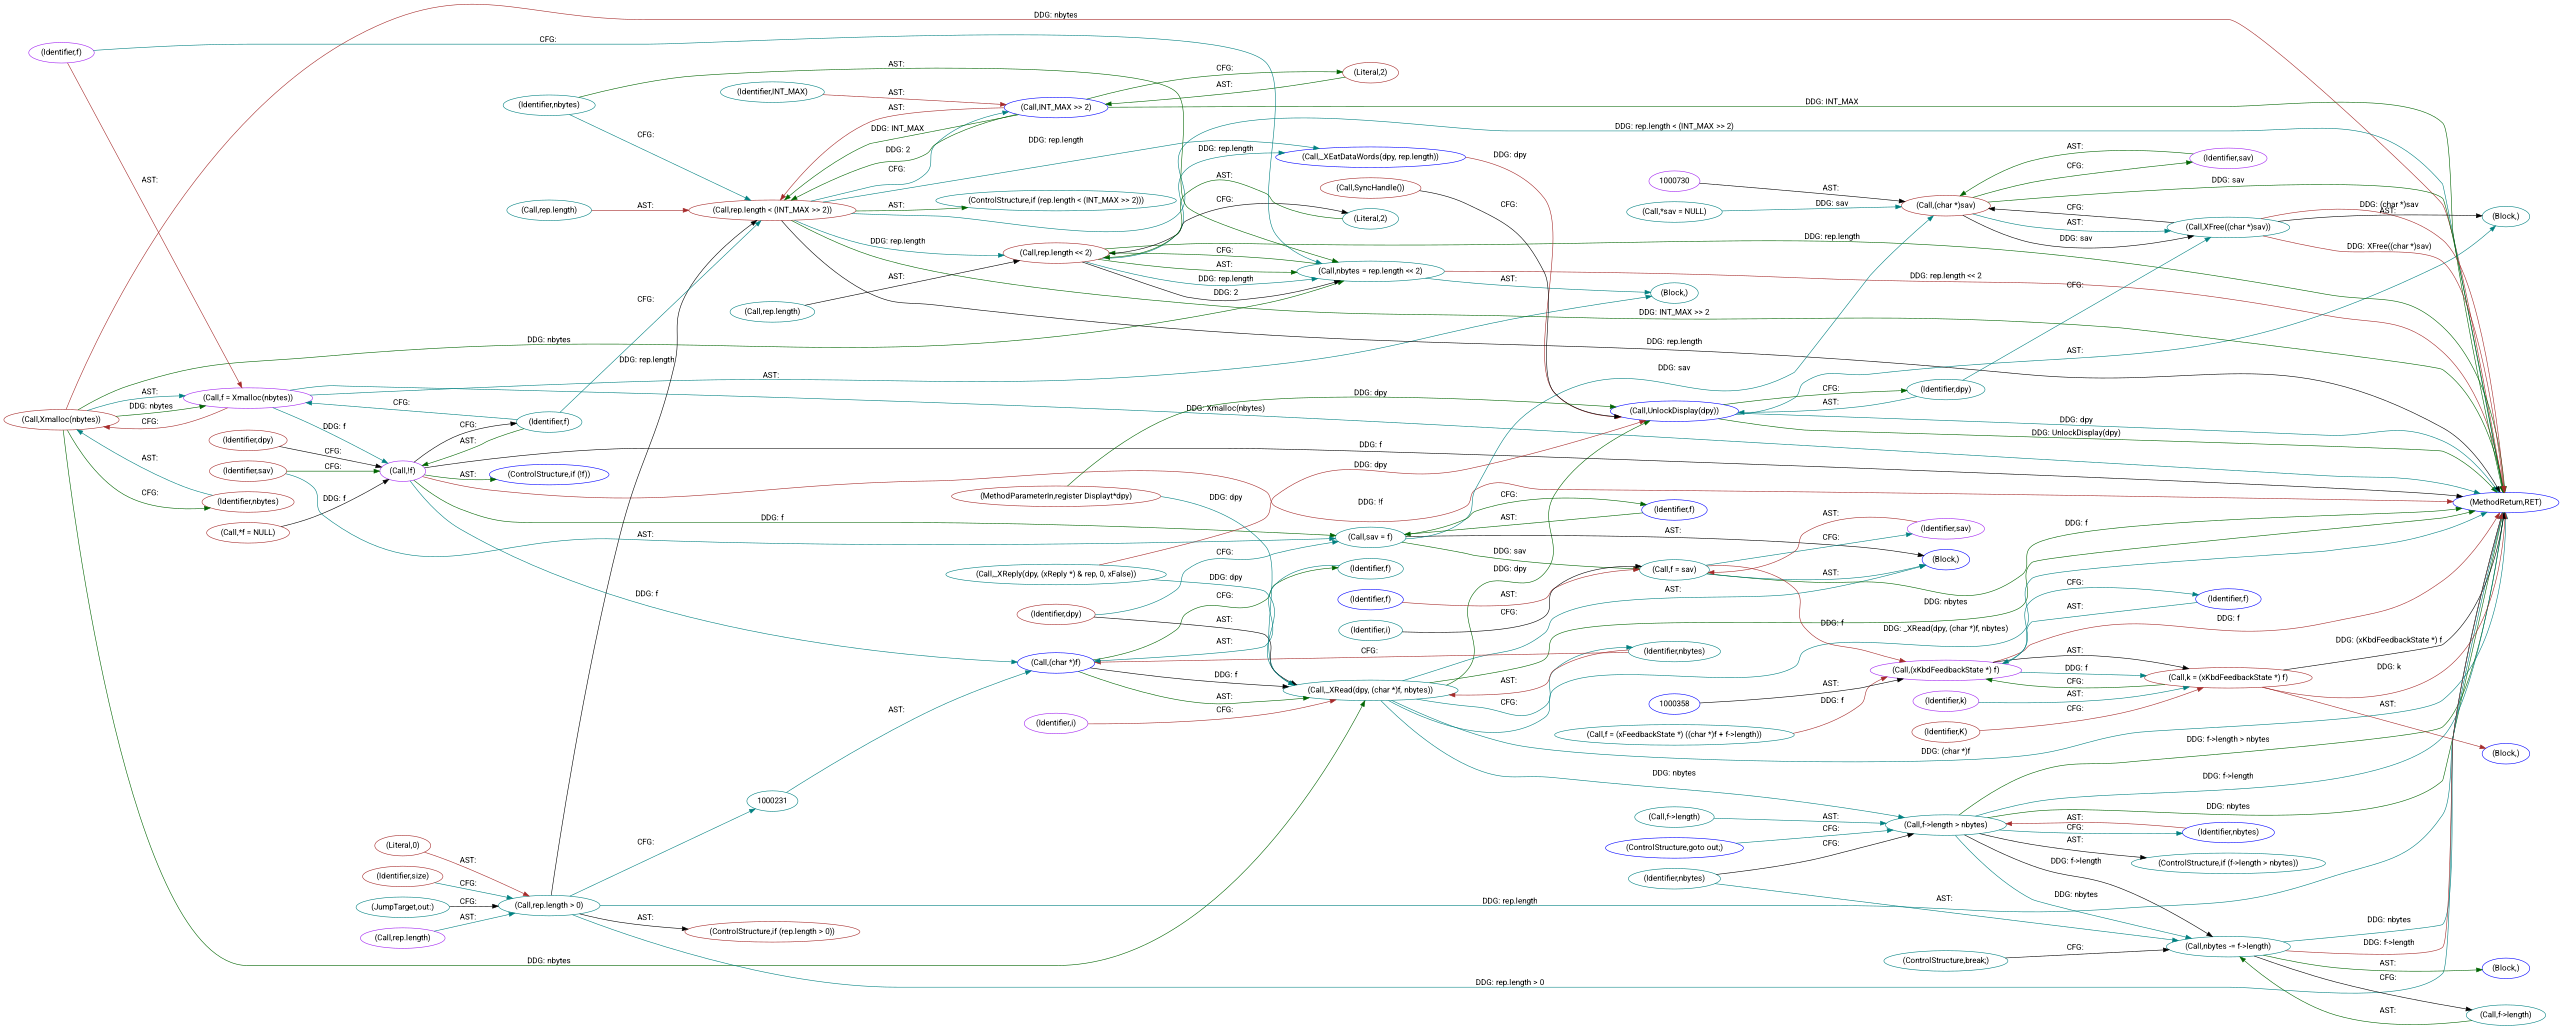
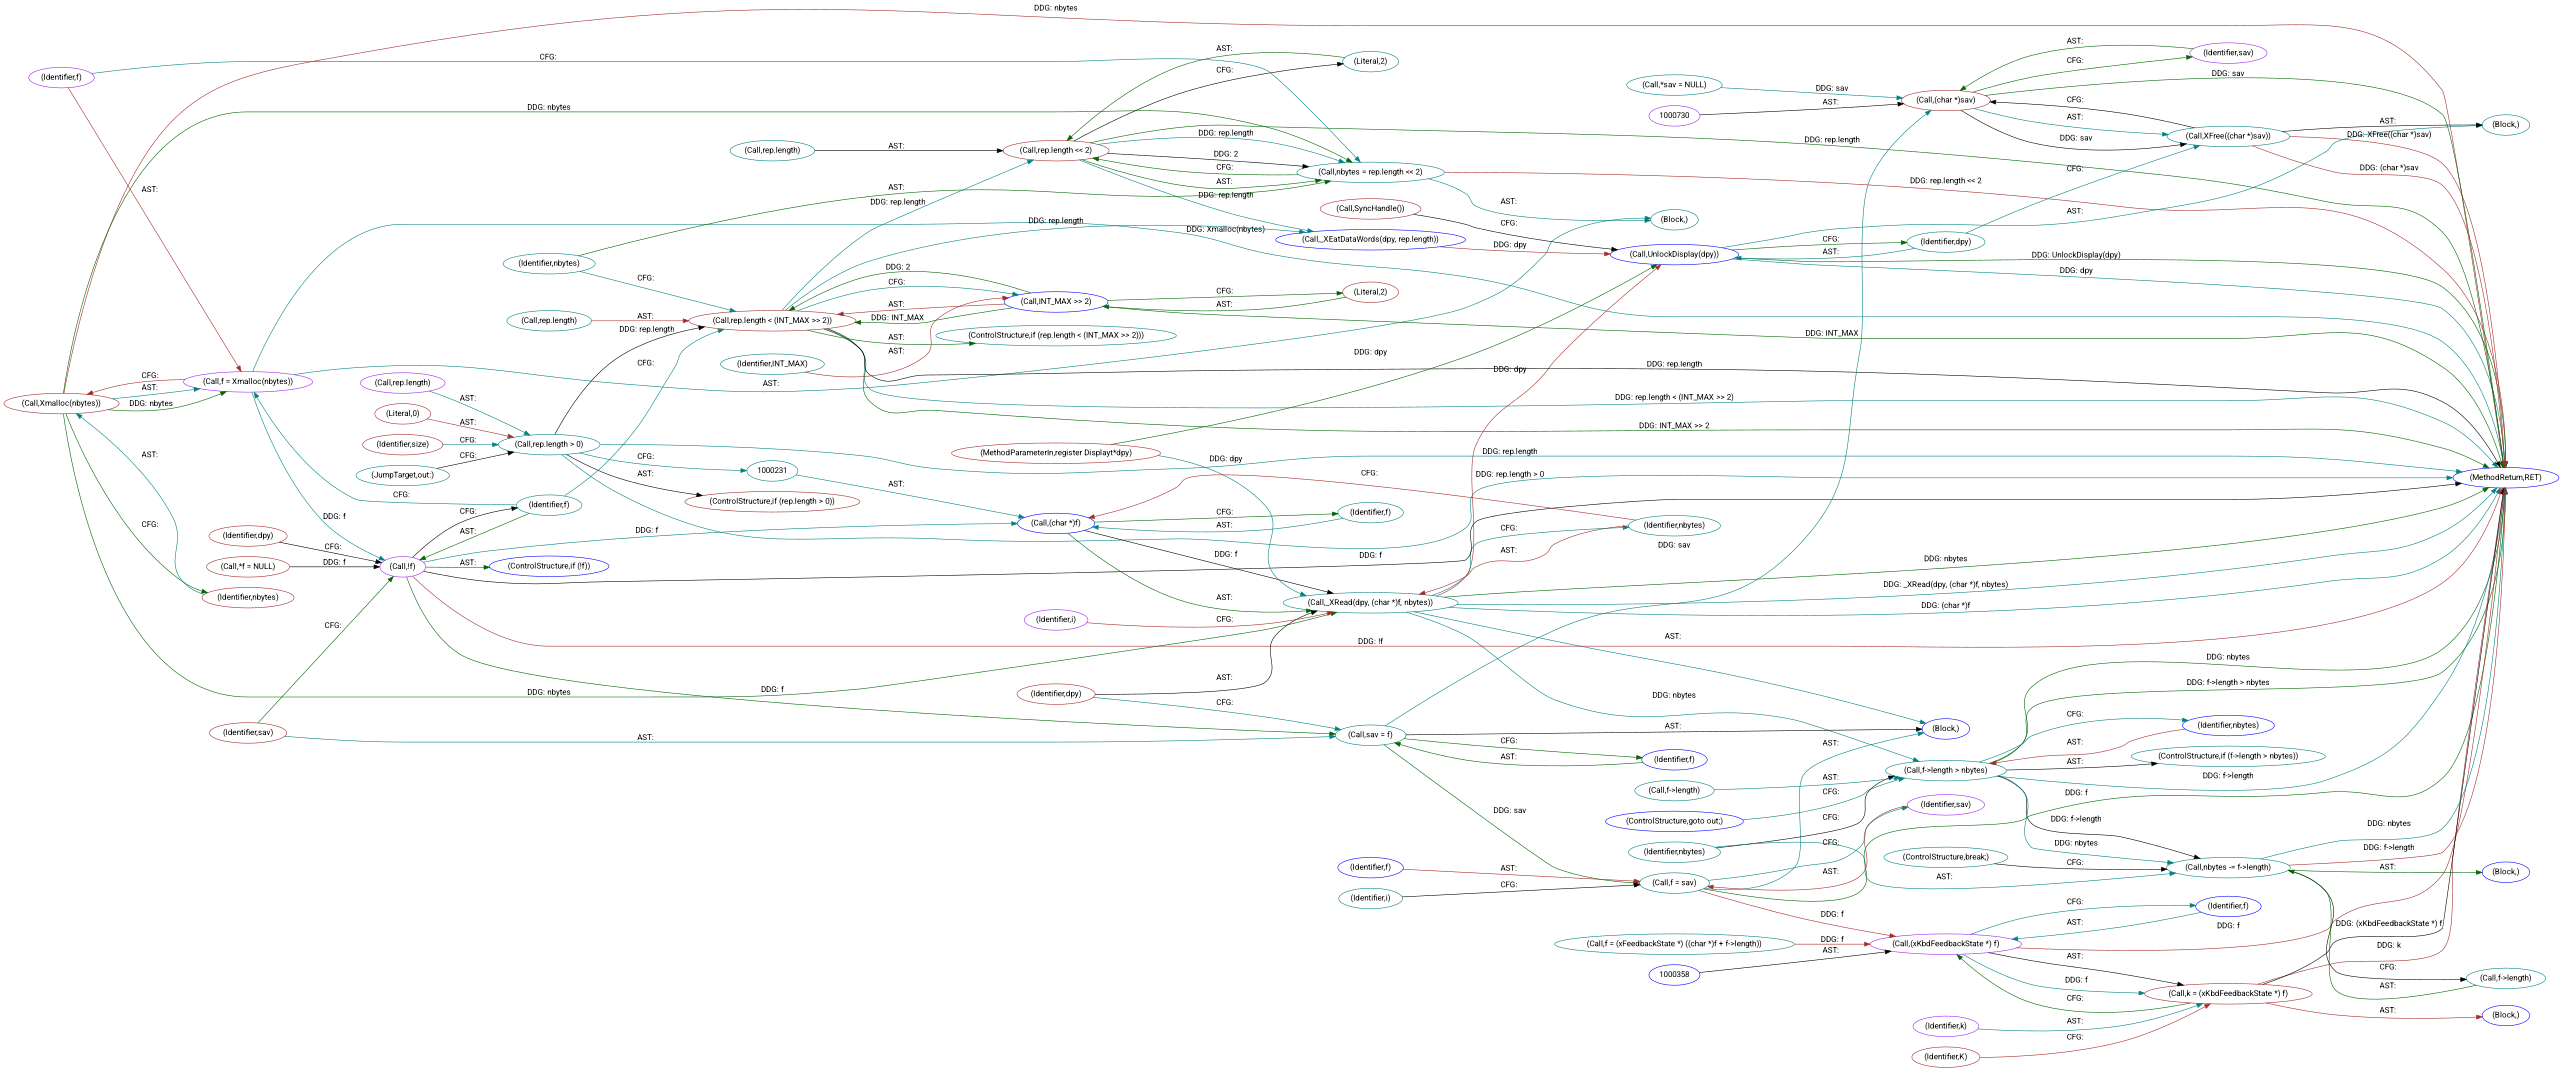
edge "(Call,_XRead(dpy, (char *)f, nbytes))" -> "(Call,UnlockDisplay(dpy))": color darkgreen -> brown
node "(Call,_XReply(dpy, (xReply *) & rep, 0, xFalse))": removed
